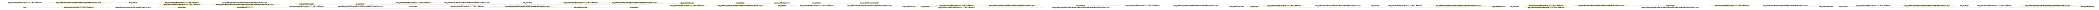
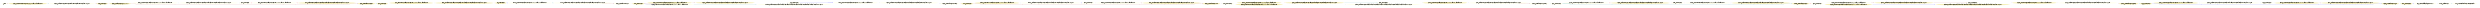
node "__306_fv = torch.relu_(__297_input)": added
